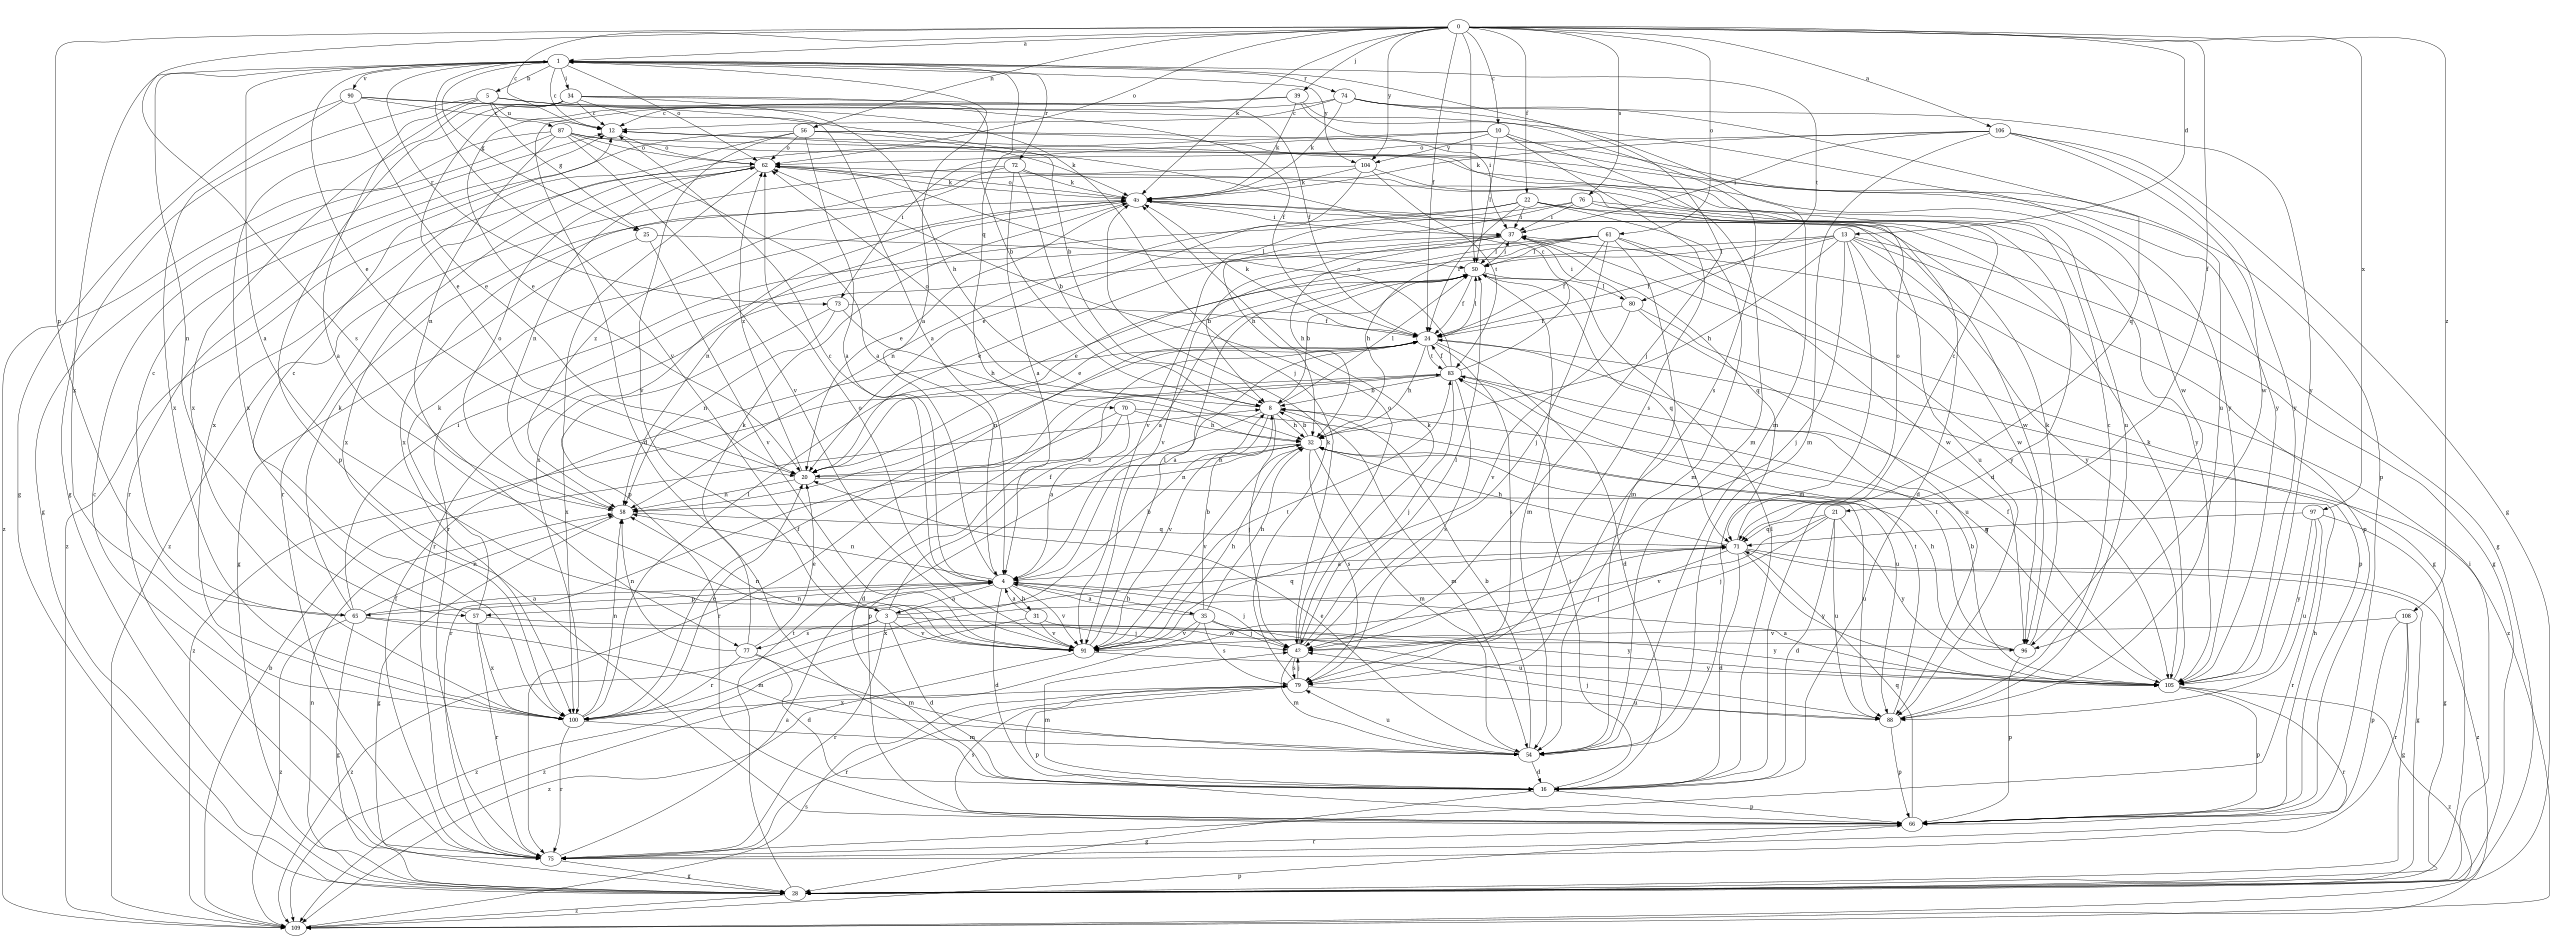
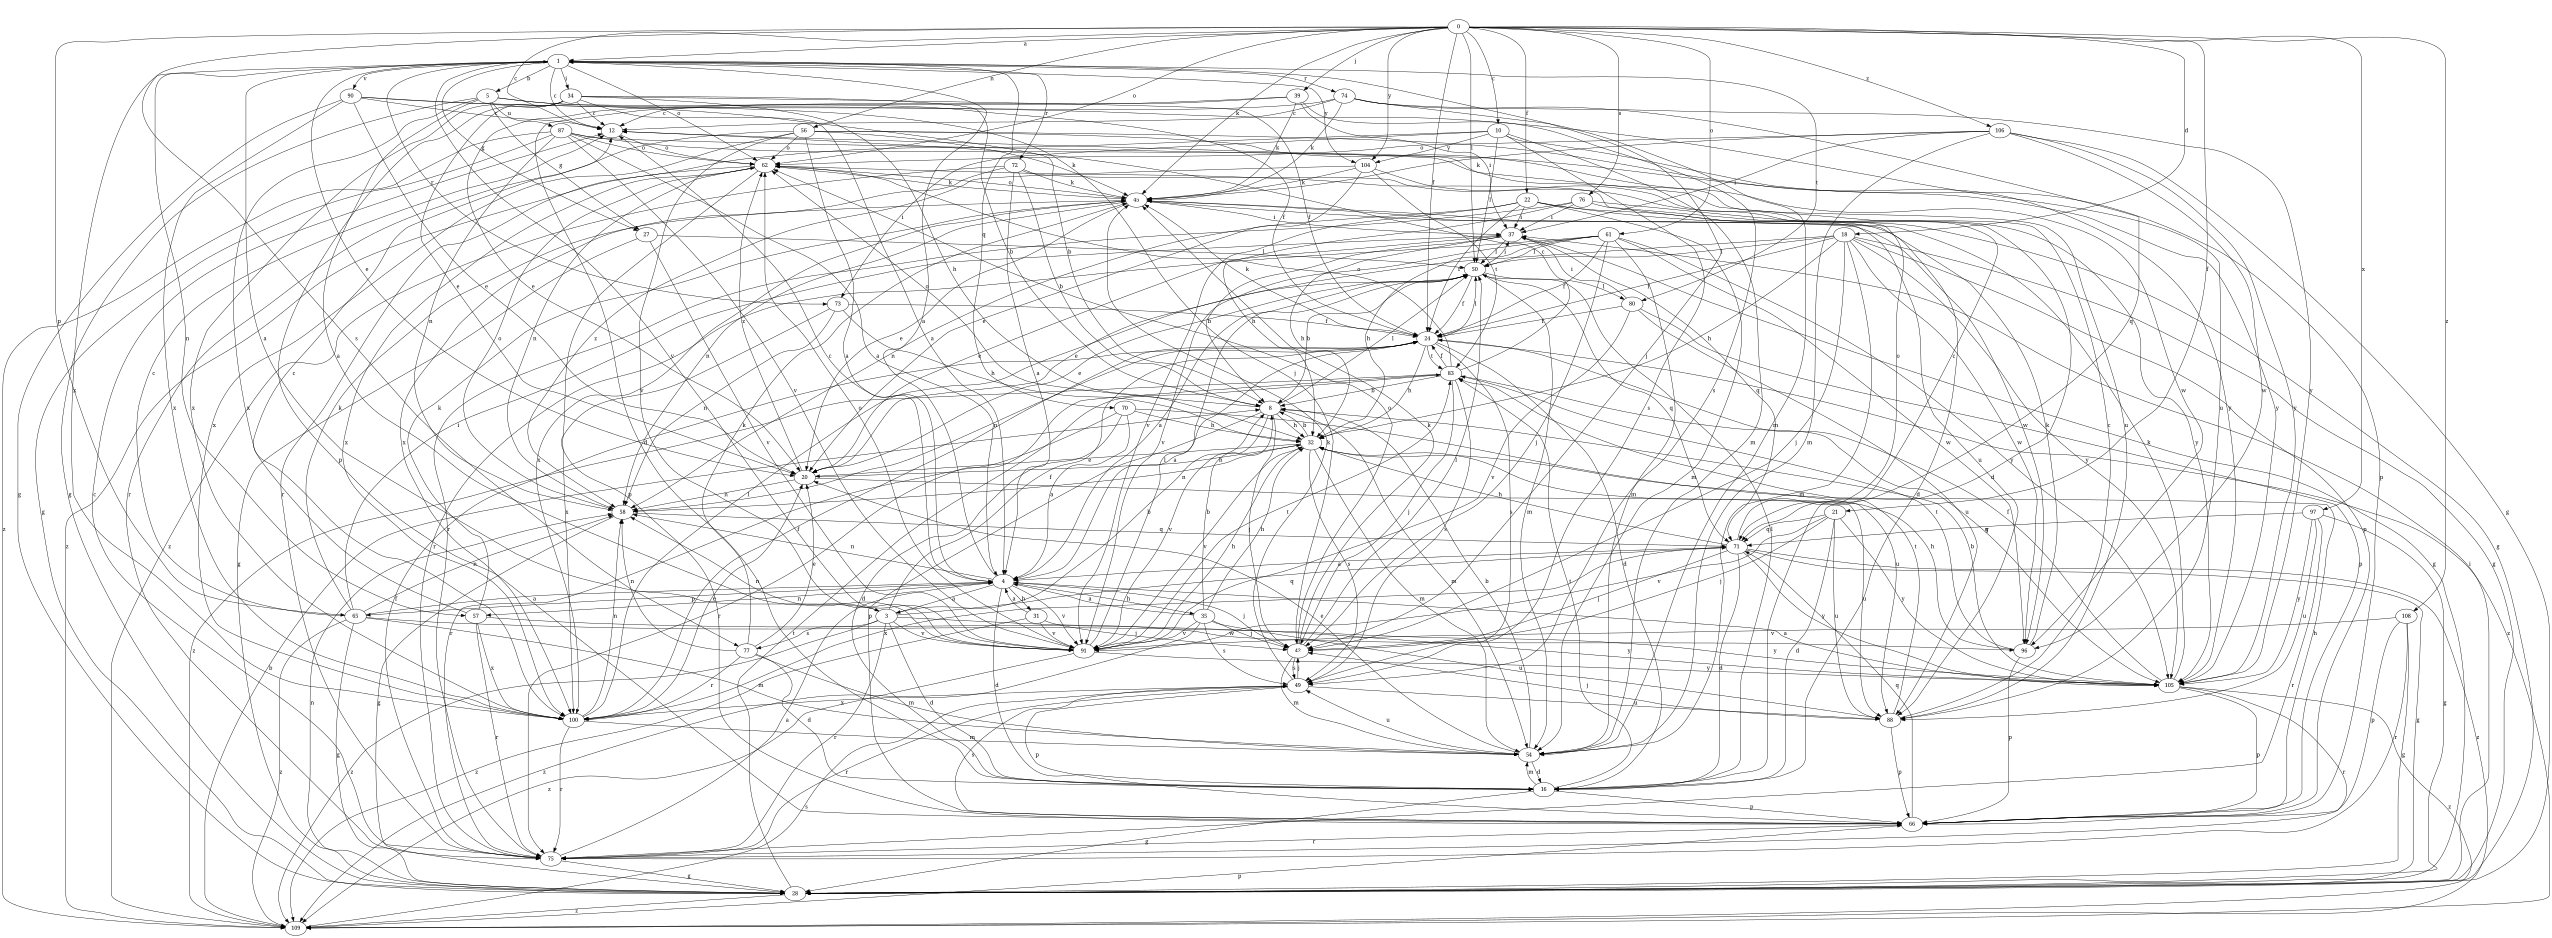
edge "0" -> "106": label "a" -> "z"
node "25": label "25" -> "27"
node "13": label "13" -> "18"
node "79": label "79" -> "49"
edge "16" -> "42": now "16" -> "54"
